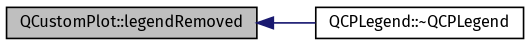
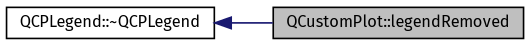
edge "QCPLegend::~QCPLegend" -> "QCustomPlot::legendRemoved": reversed
